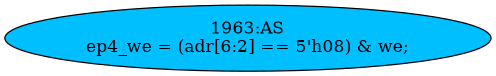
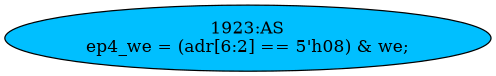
node "1963:AS ep4_we = (adr[6:2] == 5'h08) & we;": label "1963:AS ep4_we = (adr[6:2] == 5'h08) & we;" -> "1923:AS ep4_we = (adr[6:2] == 5'h08) & we;"
